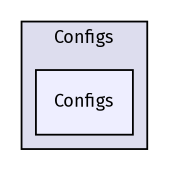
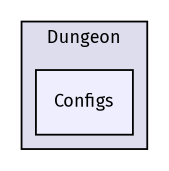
cluster "Configs": label "Configs" -> "Dungeon"
